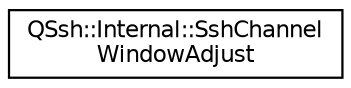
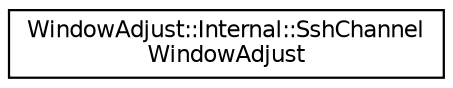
node "QSsh::Internal::SshChannel WindowAdjust": label "QSsh::Internal::SshChannel WindowAdjust" -> "WindowAdjust::Internal::SshChannel WindowAdjust"
